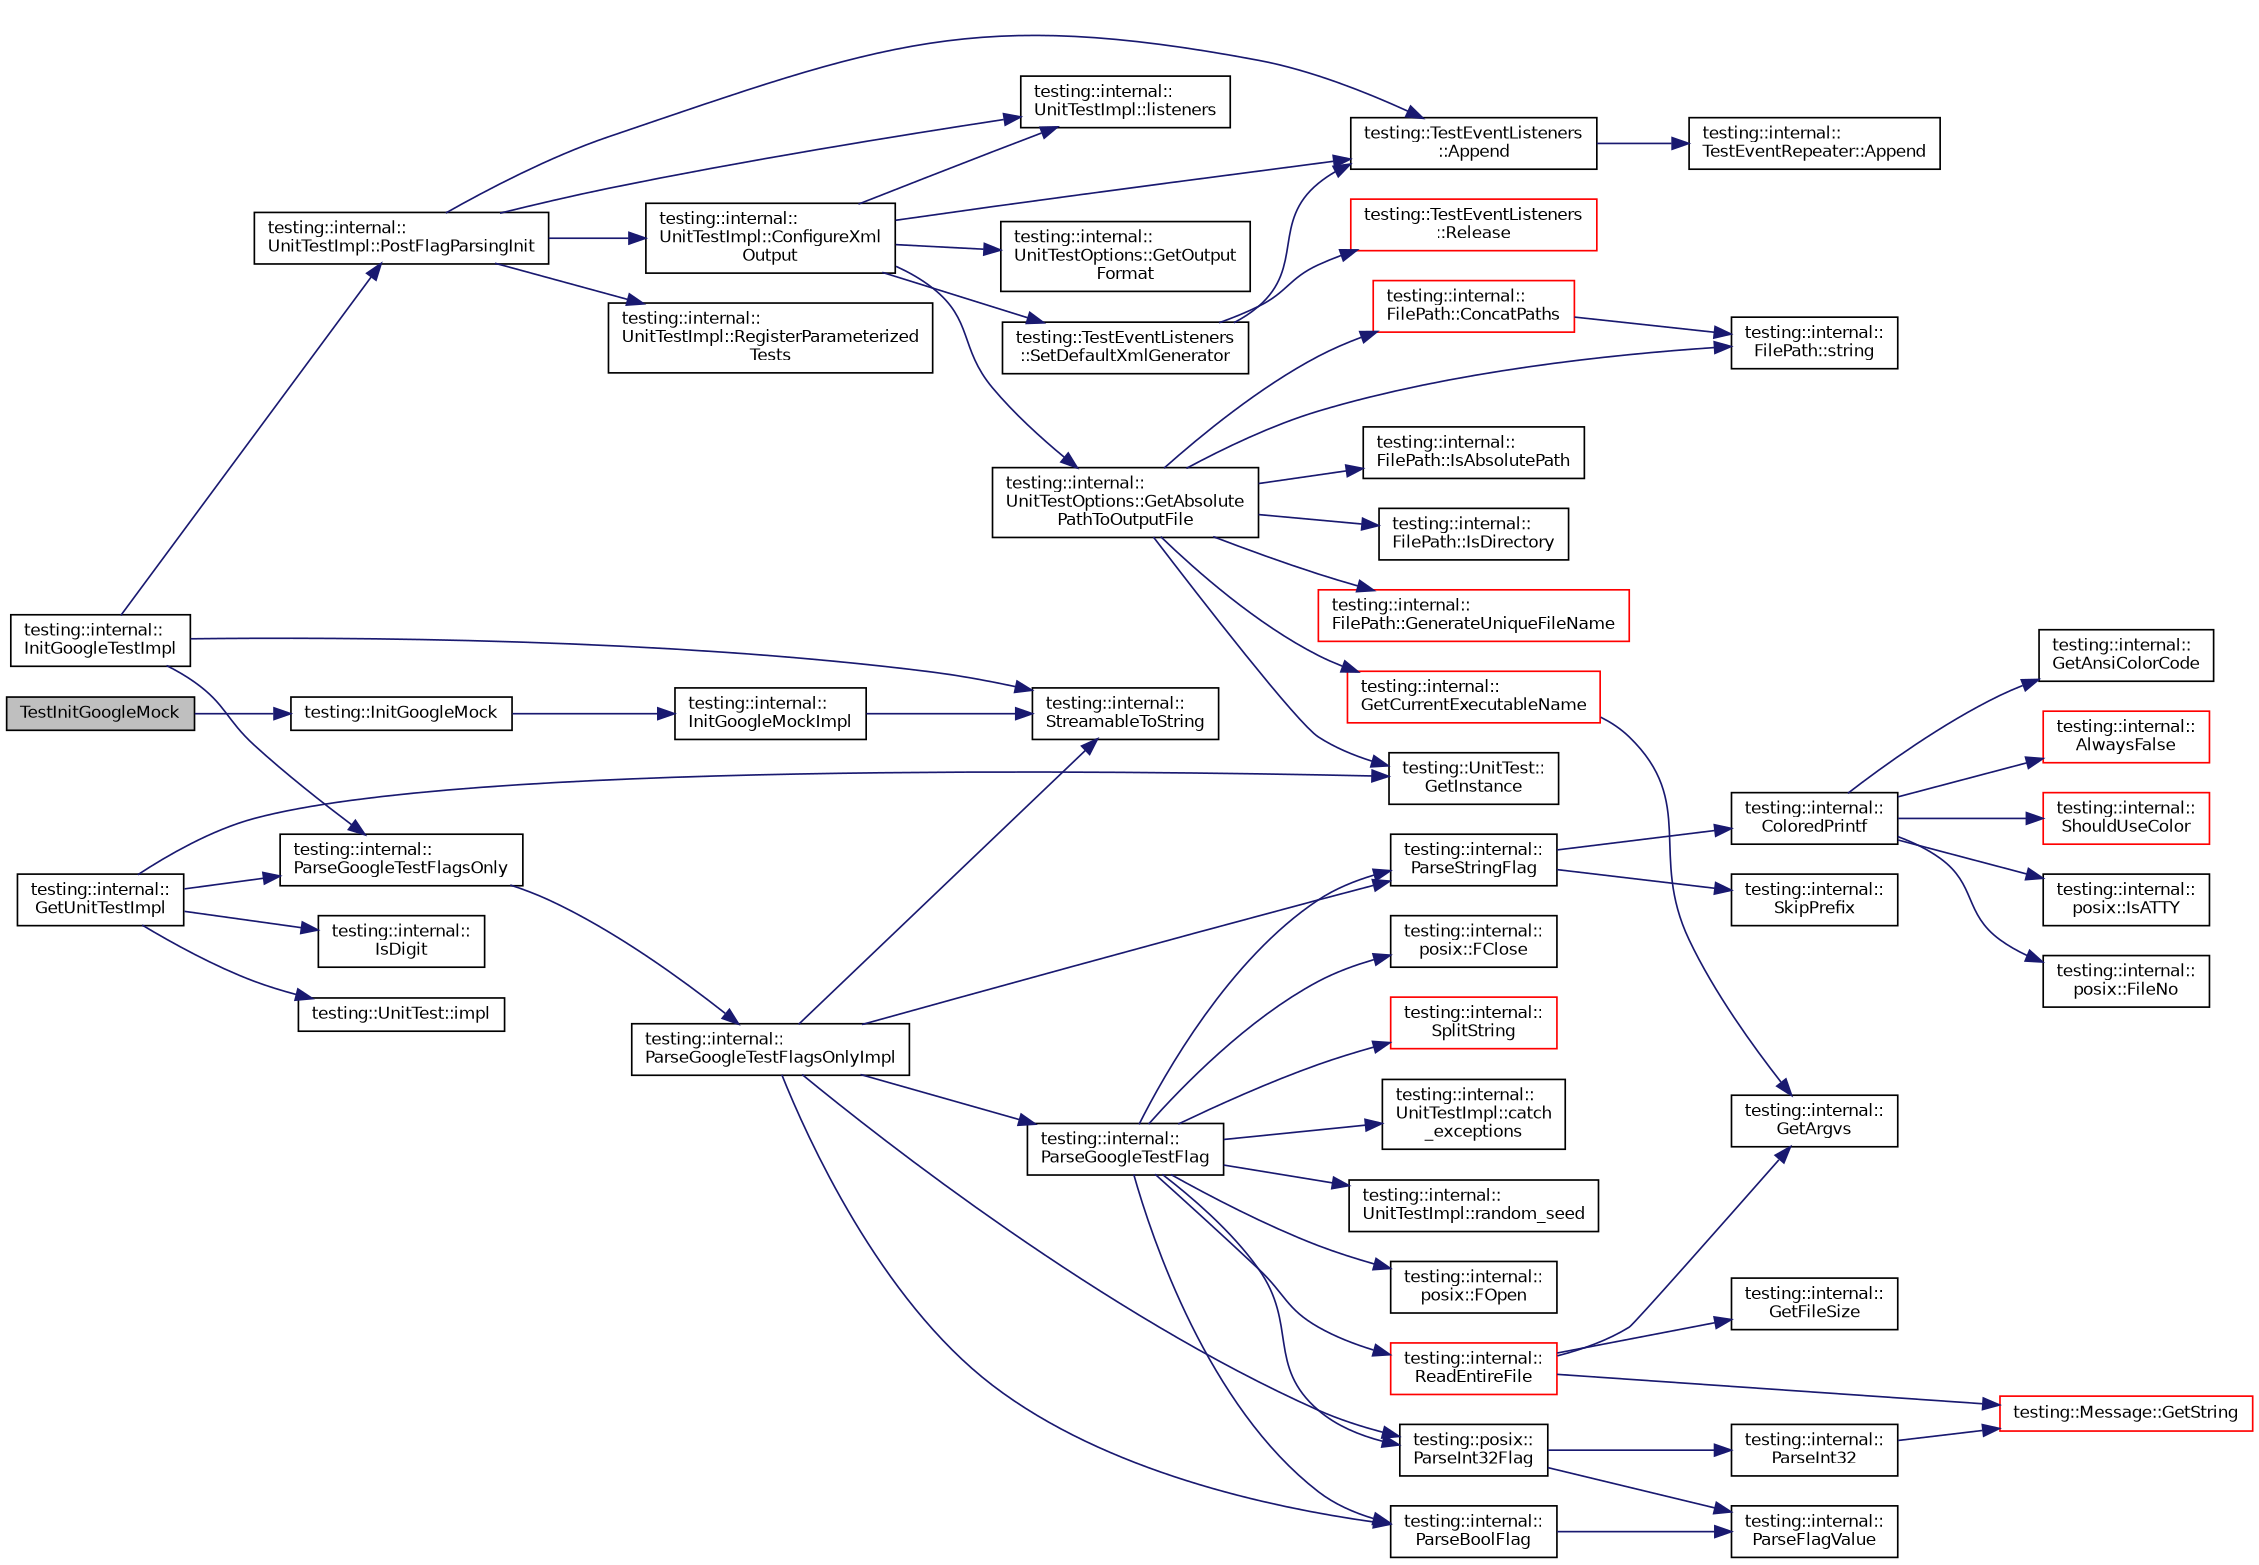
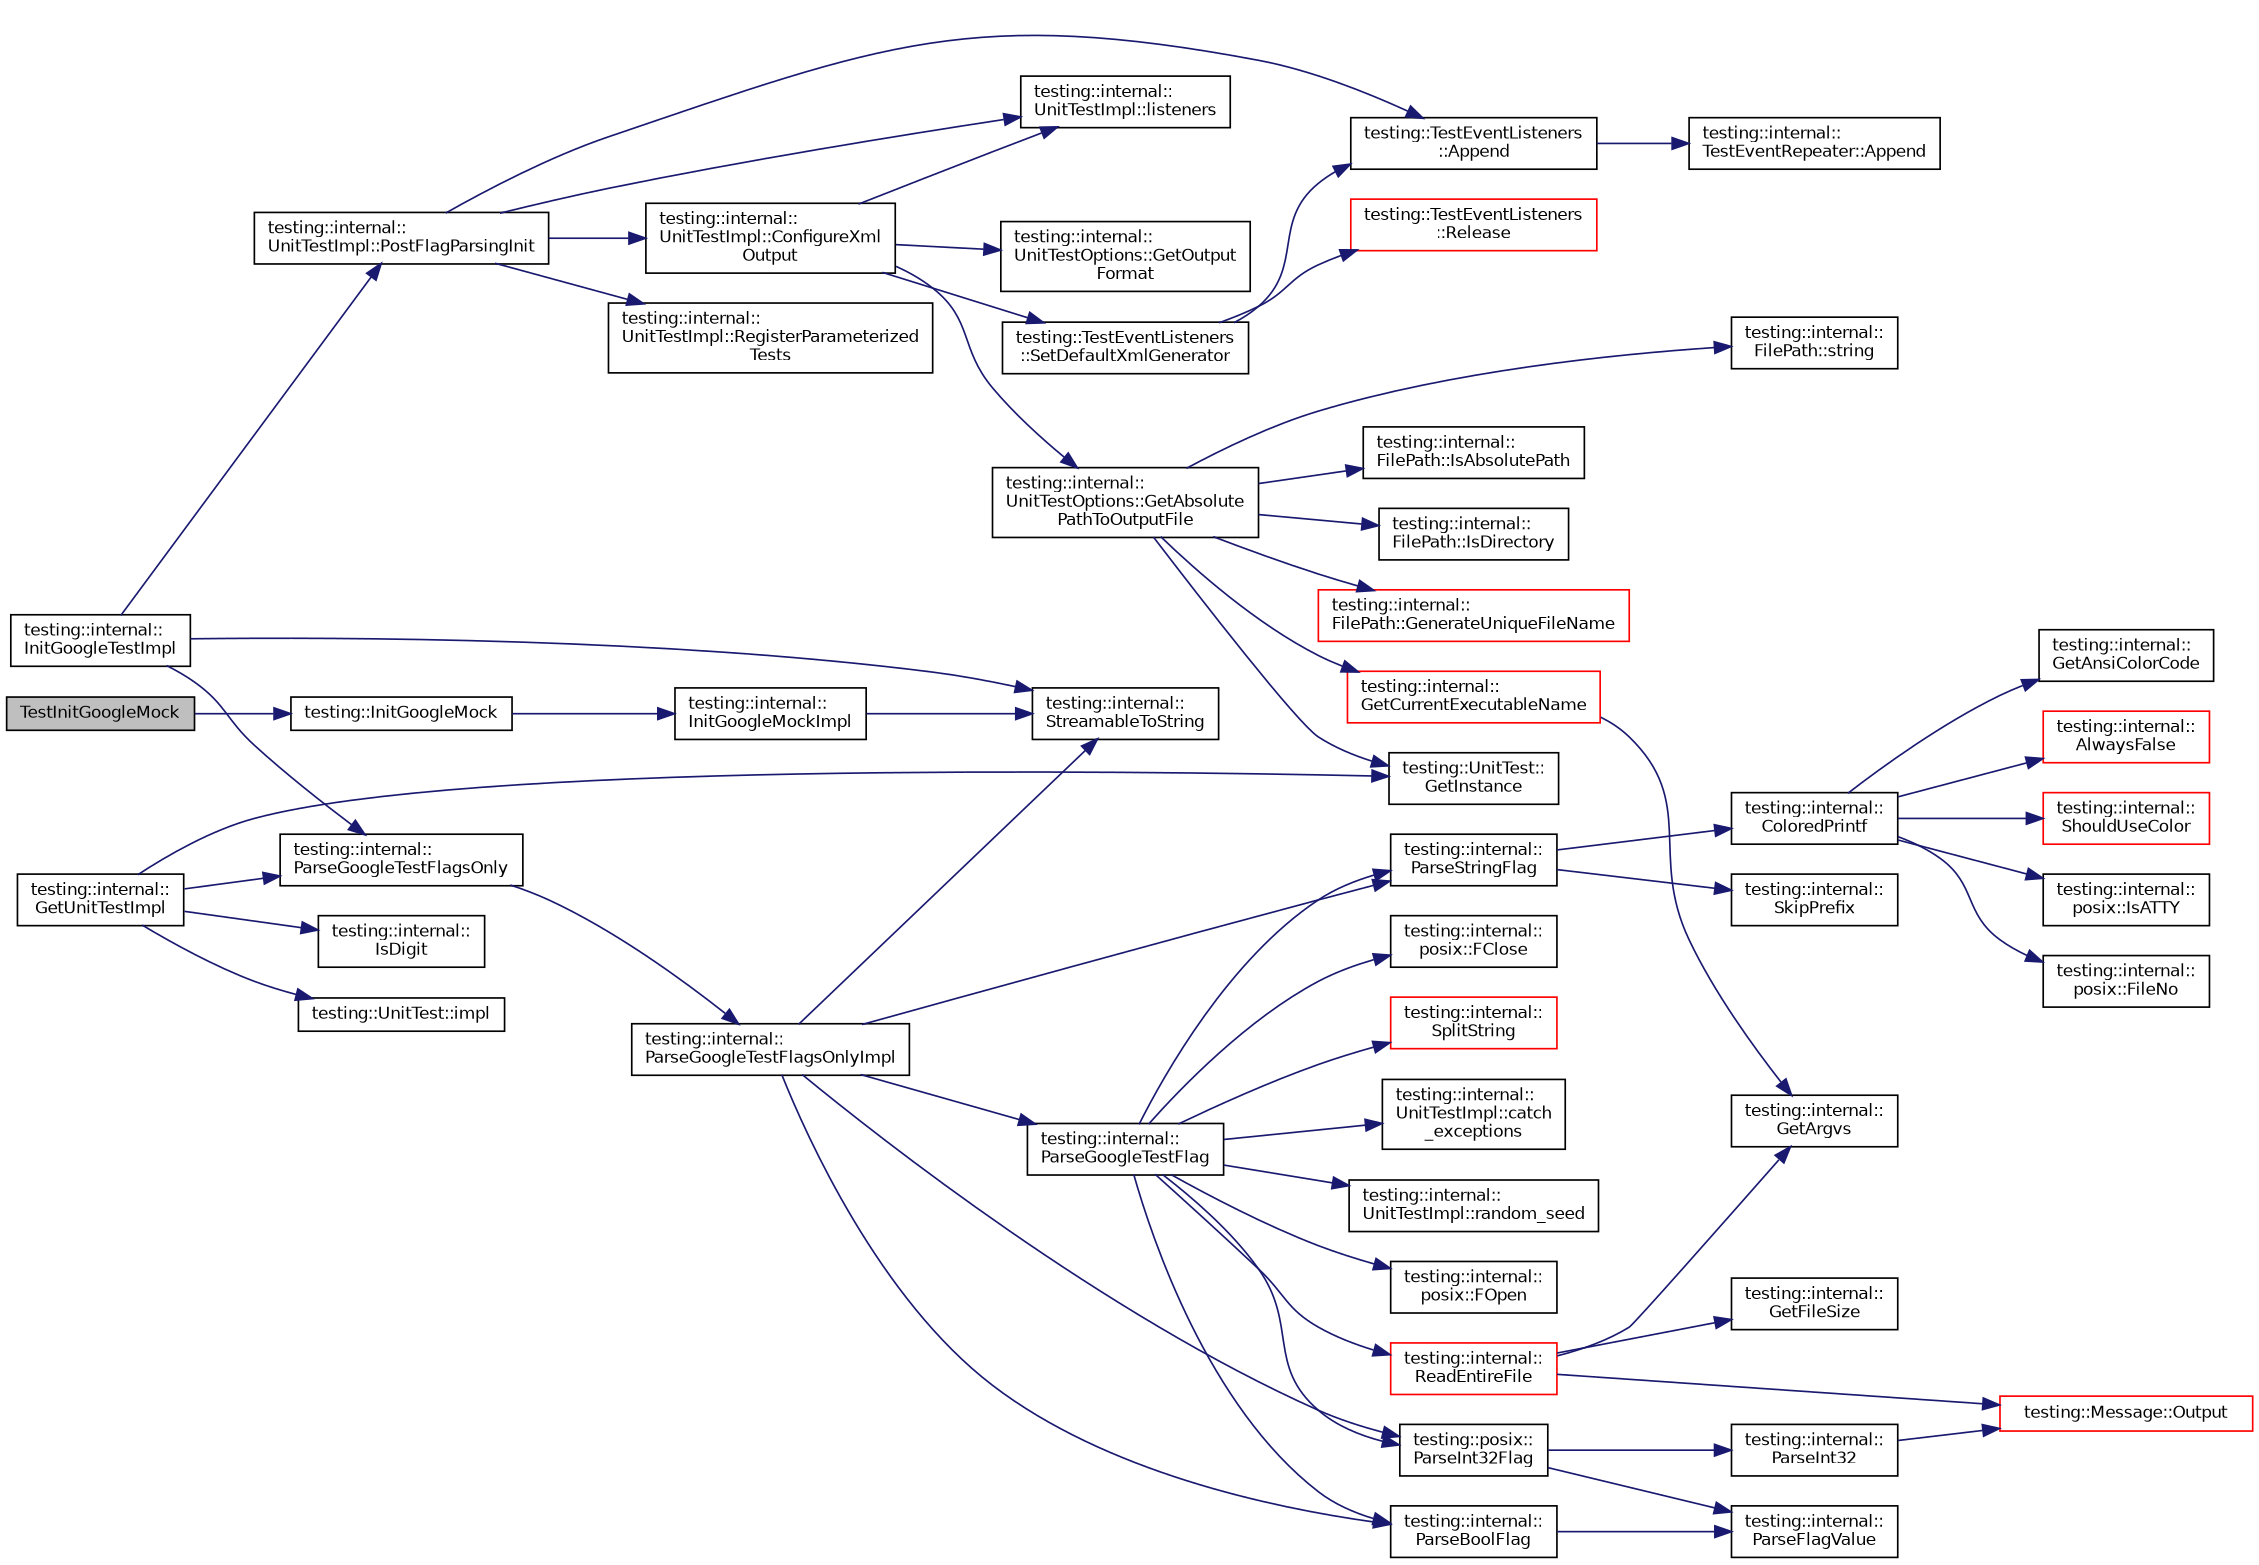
edge "testing::internal:: UnitTestImpl::ConfigureXml Output" -> "testing::TestEventListeners ::Append": removed
node "testing::internal:: FilePath::ConcatPaths": removed
node "testing::Message::GetString": label "testing::Message::GetString" -> "testing::Message::Output"
